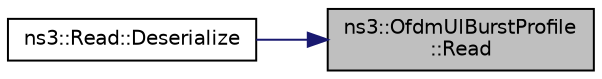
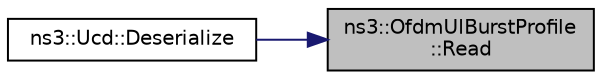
node "ns3::Read::Deserialize": label "ns3::Read::Deserialize" -> "ns3::Ucd::Deserialize"
